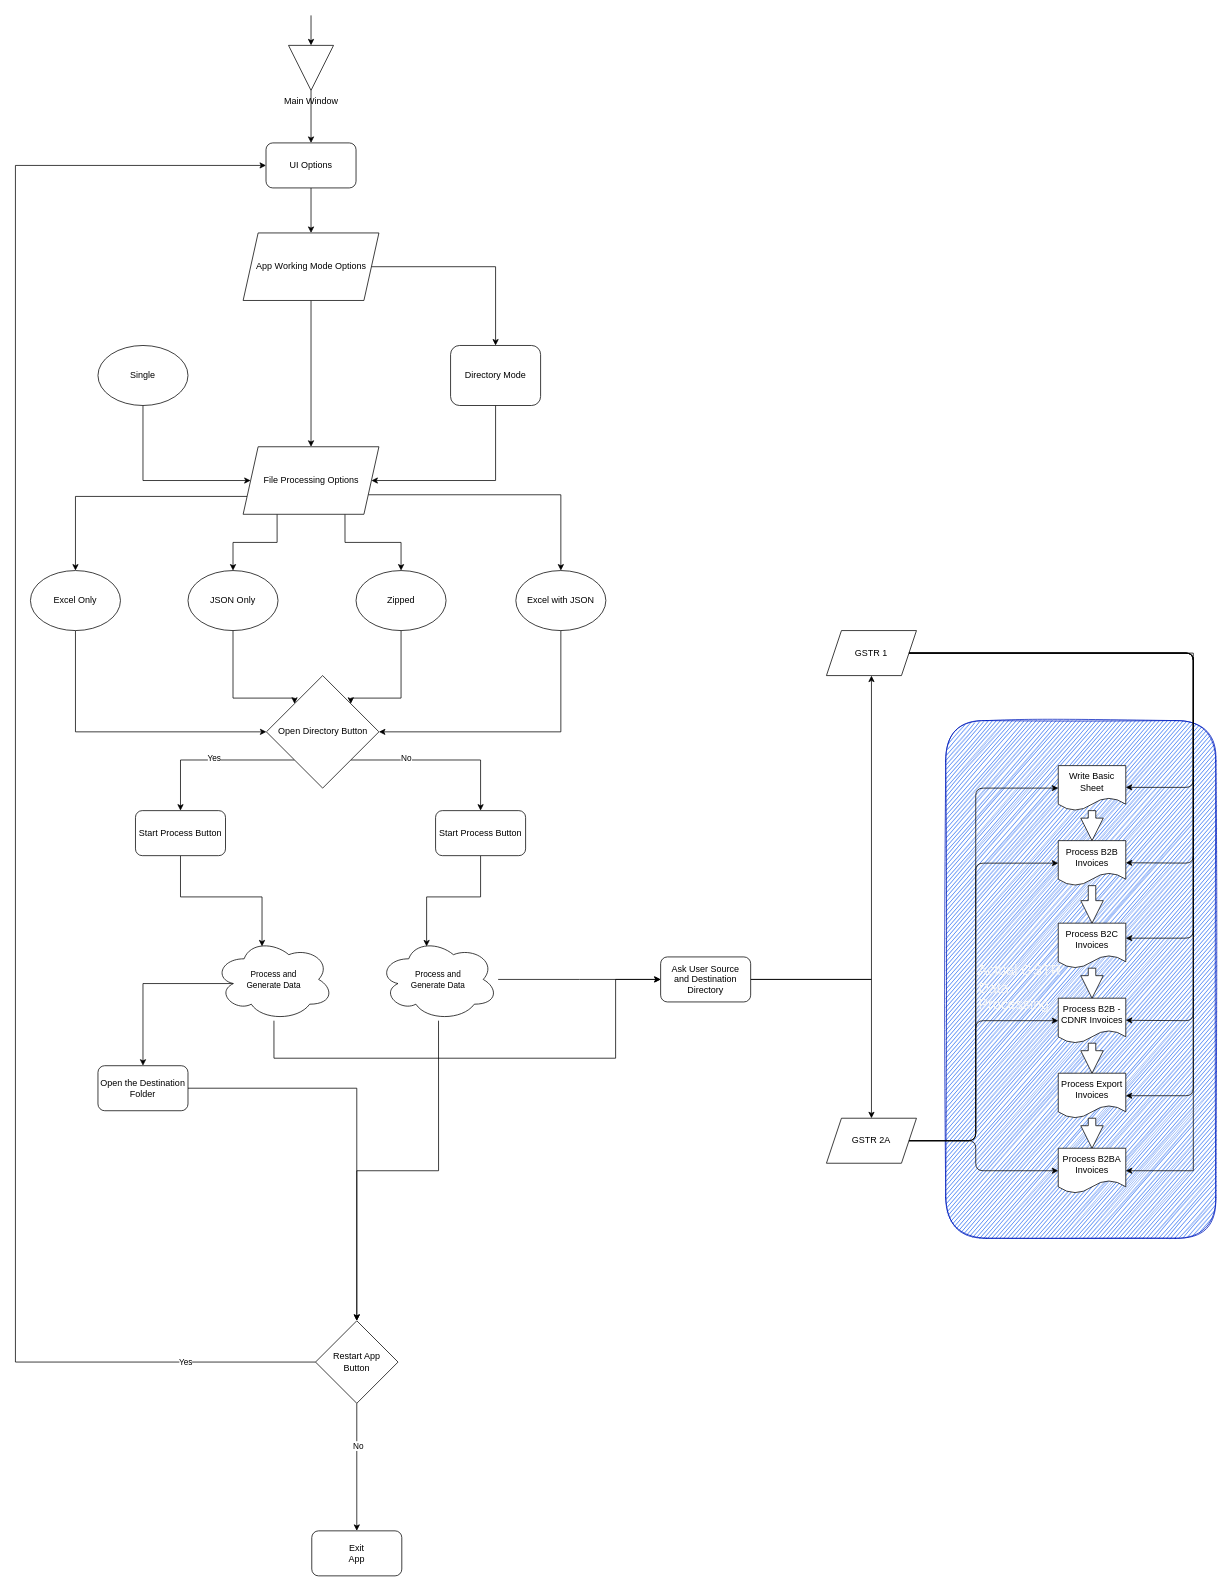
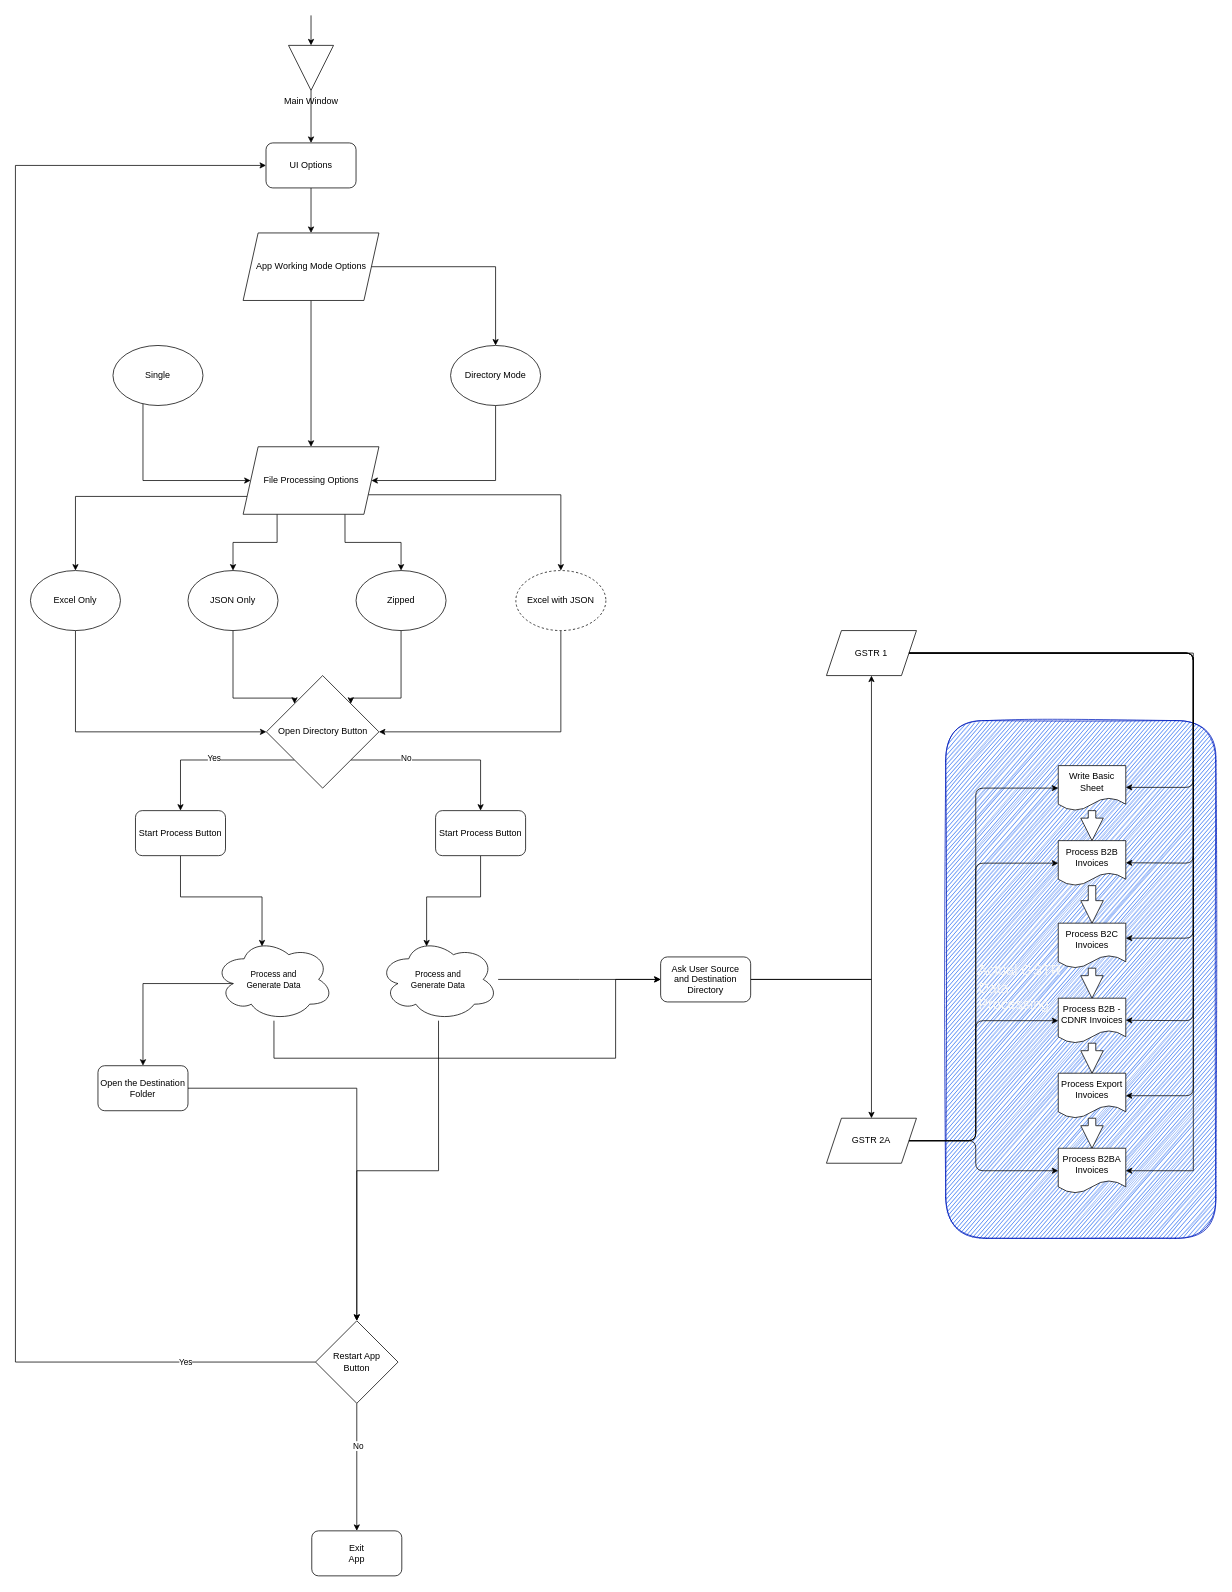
node "Single": moved (143, 375) -> (158, 375)
node "Directory Mode": shape rounded rectangle -> ellipse
node "Excel with JSON": style solid -> dashed
